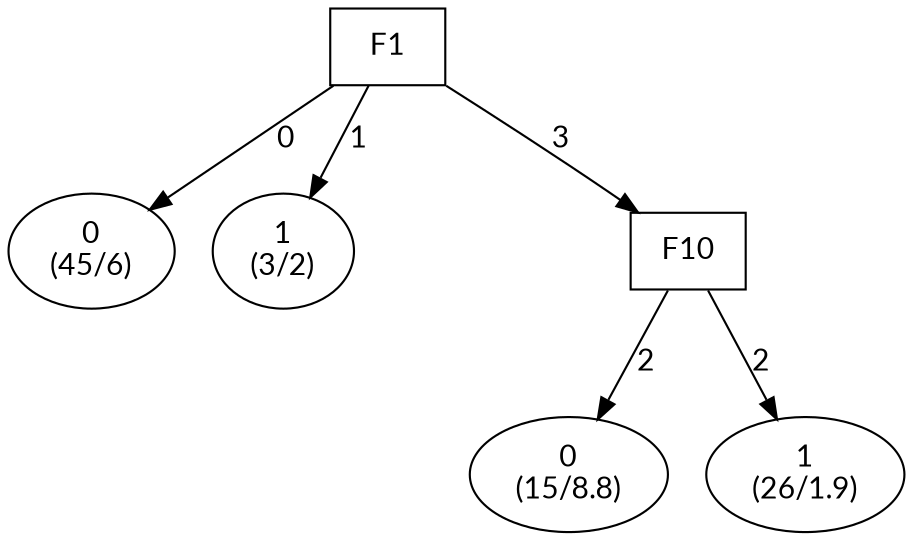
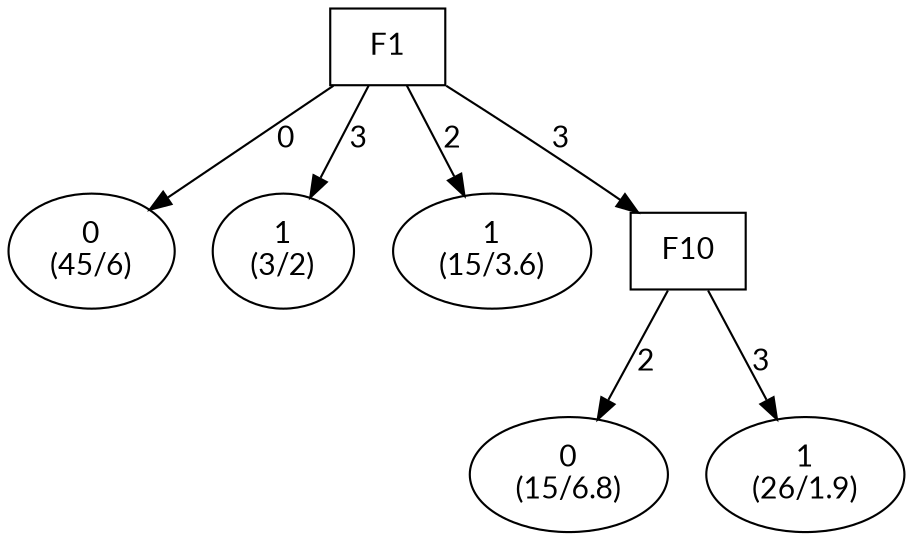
edge "F1" -> "1 (3/2)": label "1" -> "3"
node "1 (15/3.6)": added
edge "F10" -> "1 (26/1.9)": label "2" -> "3"
node "0 (15/8.8)": label "0 (15/8.8)" -> "0 (15/6.8)"
